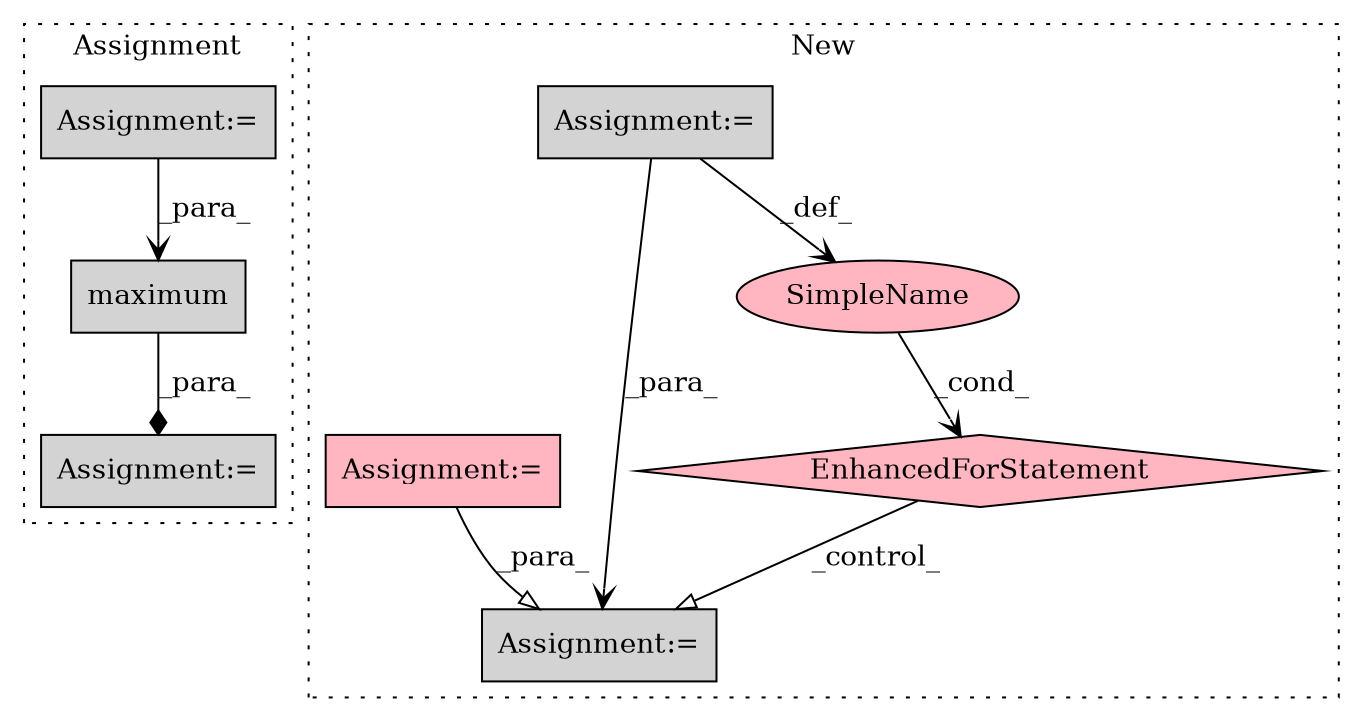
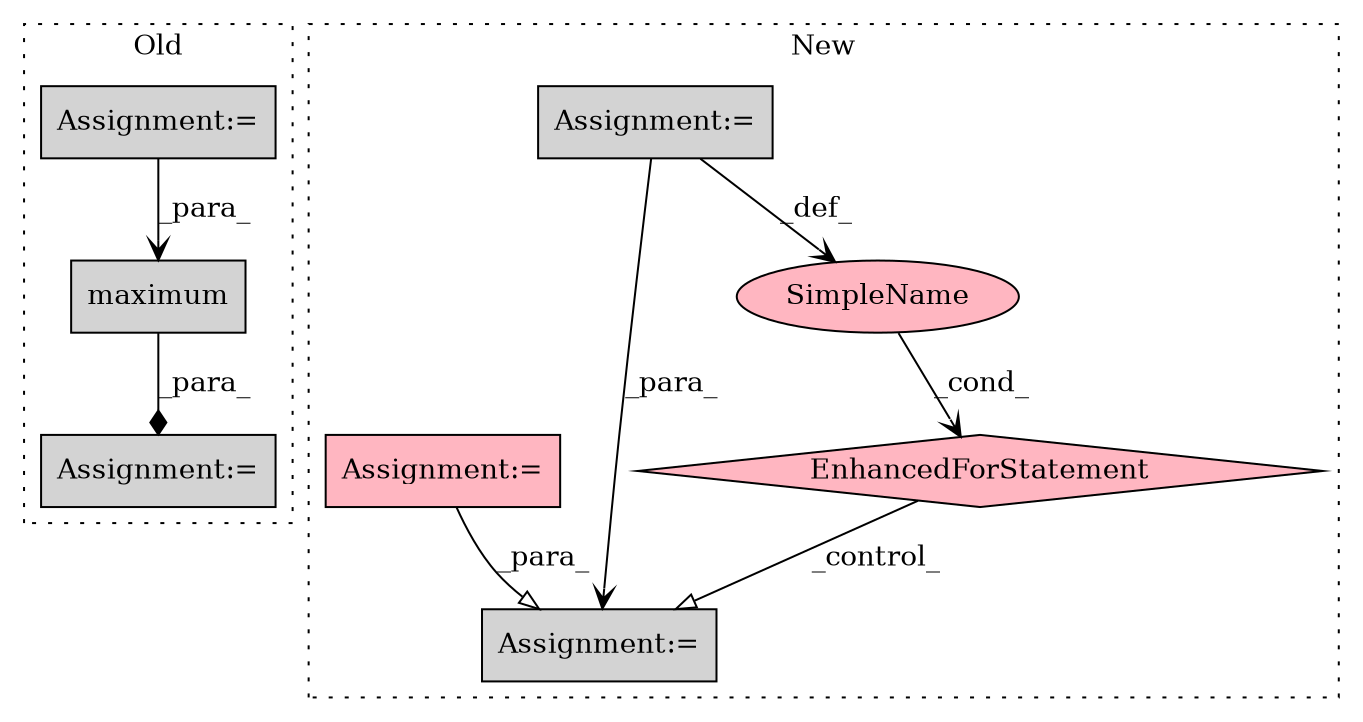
cluster "Assignment": label "Assignment" -> "Old"
